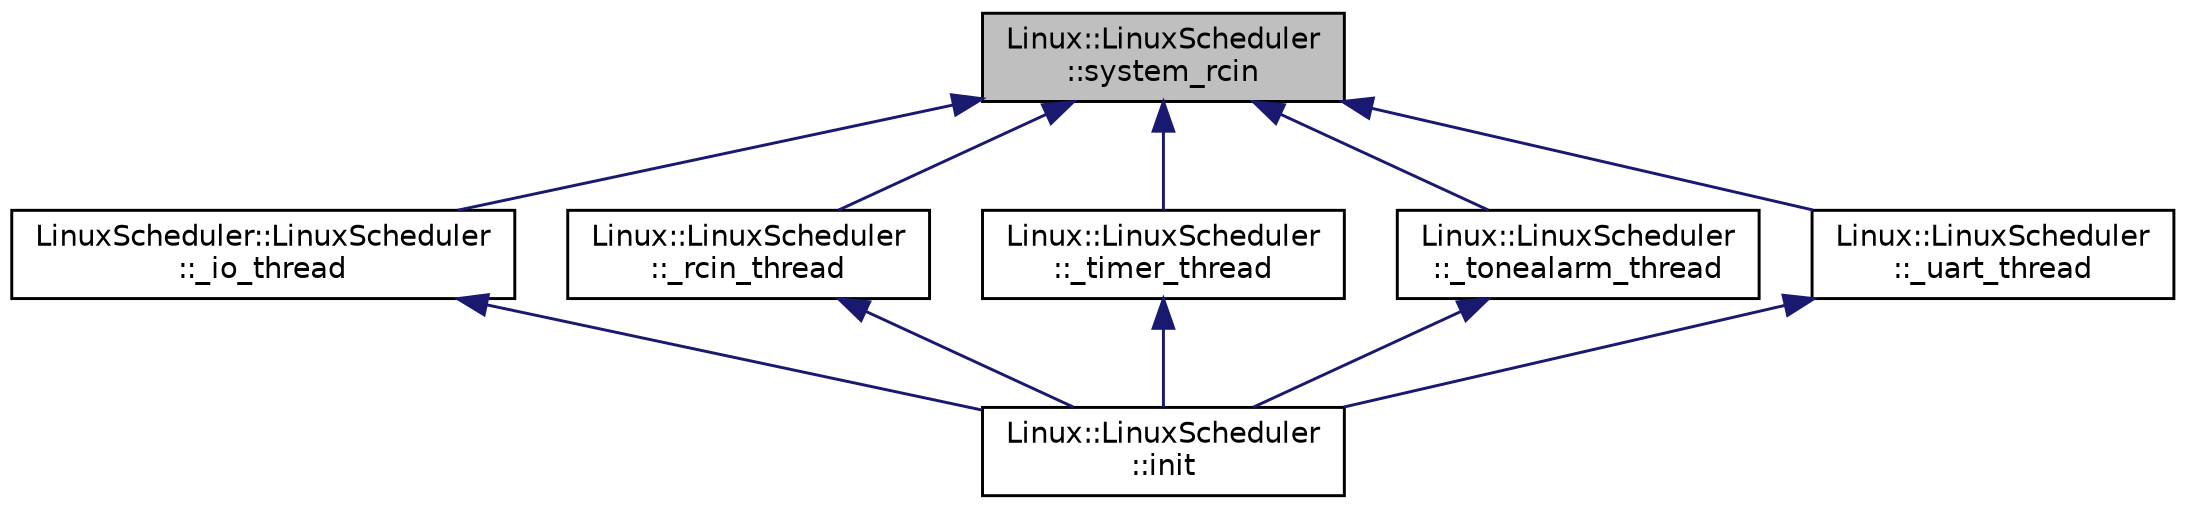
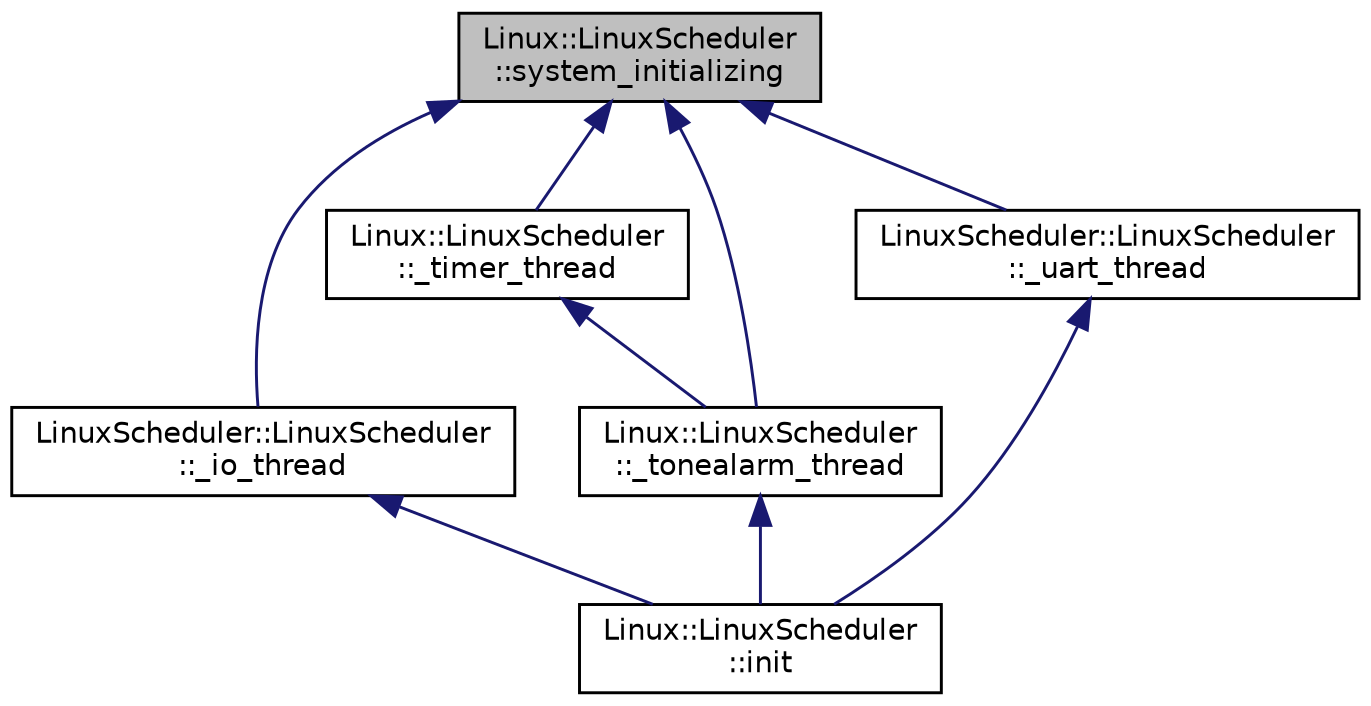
node "Linux::LinuxScheduler ::system_rcin": label "Linux::LinuxScheduler ::system_rcin" -> "Linux::LinuxScheduler ::system_initializing"
node "Linux::LinuxScheduler ::_rcin_thread": removed
node "Linux::LinuxScheduler ::_uart_thread": label "Linux::LinuxScheduler ::_uart_thread" -> "LinuxScheduler::LinuxScheduler ::_uart_thread"
edge "Linux::LinuxScheduler ::init" -> "Linux::LinuxScheduler ::_timer_thread": now "Linux::LinuxScheduler ::_tonealarm_thread" -> "Linux::LinuxScheduler ::_timer_thread"
